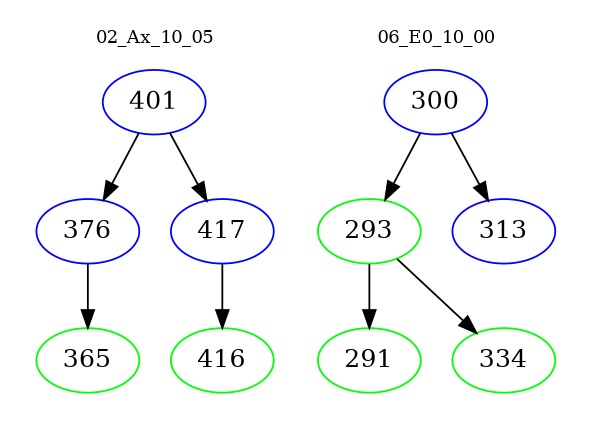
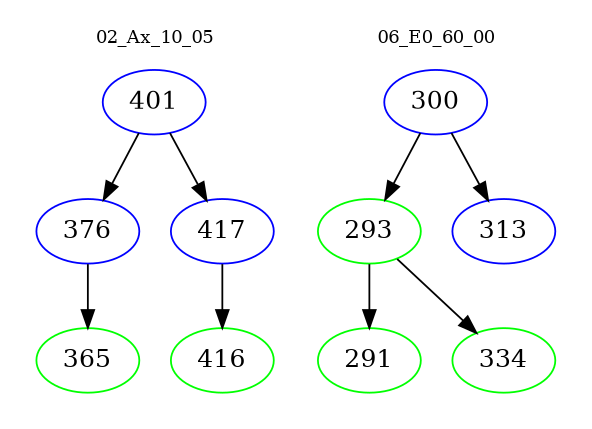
cluster "06_E0_10_00": label "06_E0_10_00" -> "06_E0_60_00"
